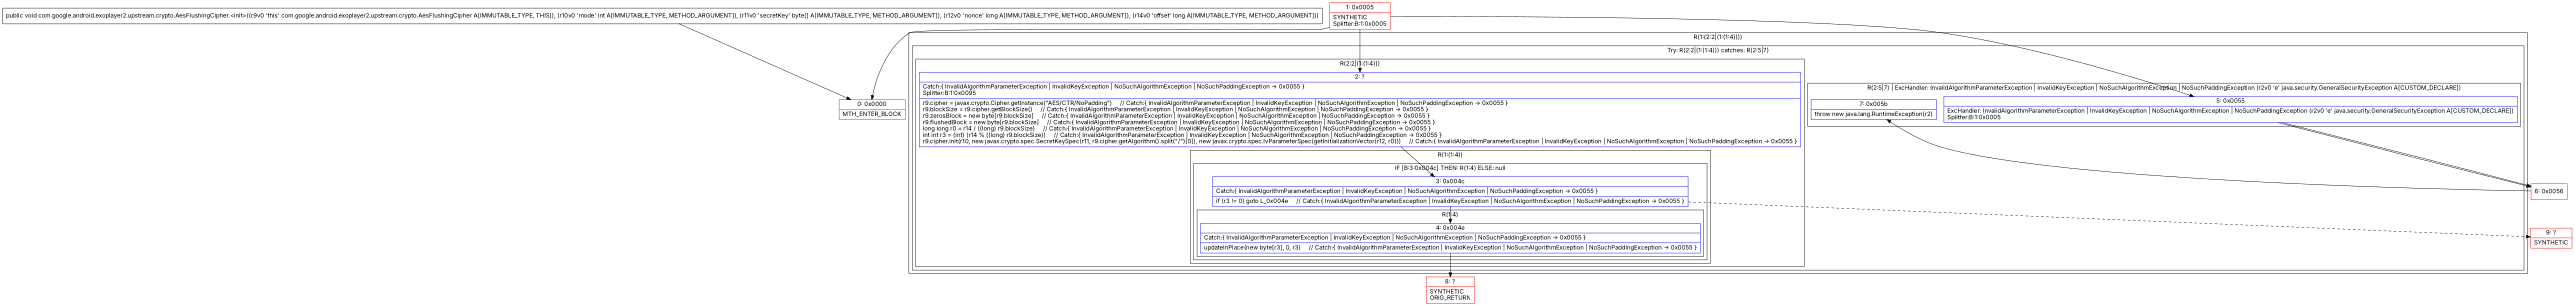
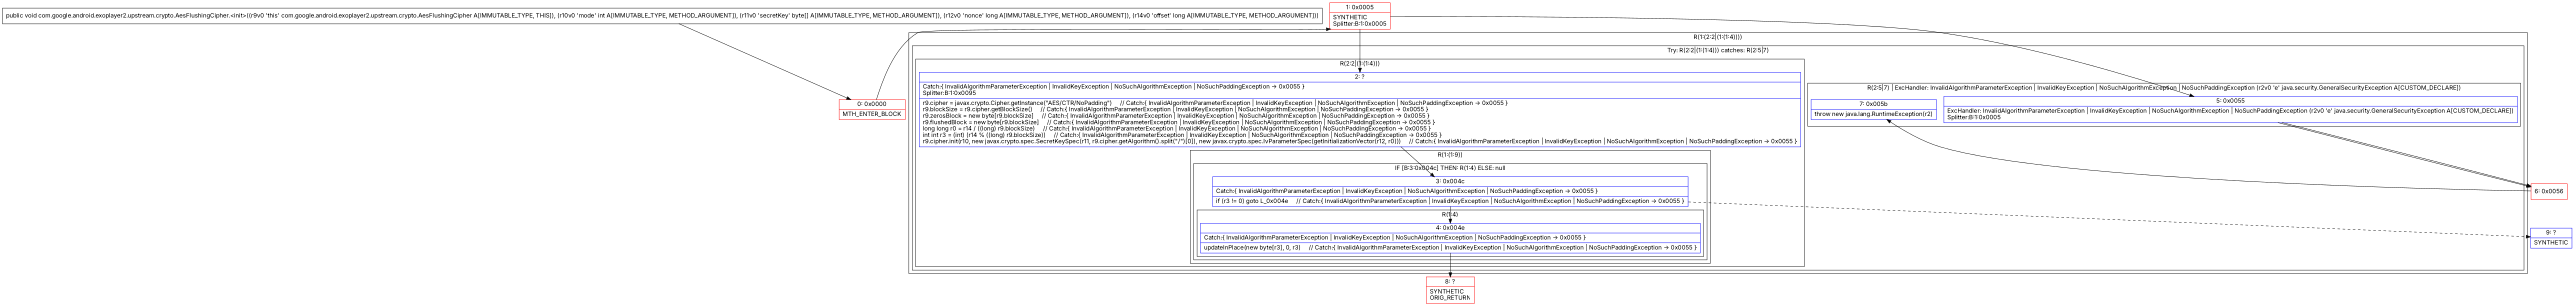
edge "1: 0x0005" -> "0: 0x0000": reversed
cluster "R(1:(1:4))": label "R(1:(1:4))" -> "R(1:(1:9))"
node "9: ?": color red -> blue
